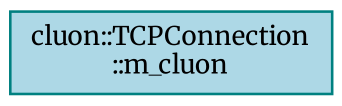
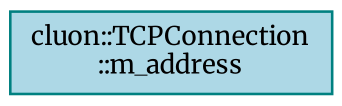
node "cluon::TCPConnection ::m_cluon": label "cluon::TCPConnection ::m_cluon" -> "cluon::TCPConnection ::m_address"
